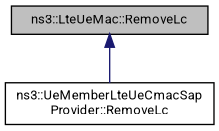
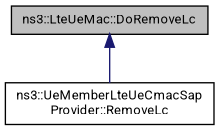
node "ns3::LteUeMac::RemoveLc": label "ns3::LteUeMac::RemoveLc" -> "ns3::LteUeMac::DoRemoveLc"
